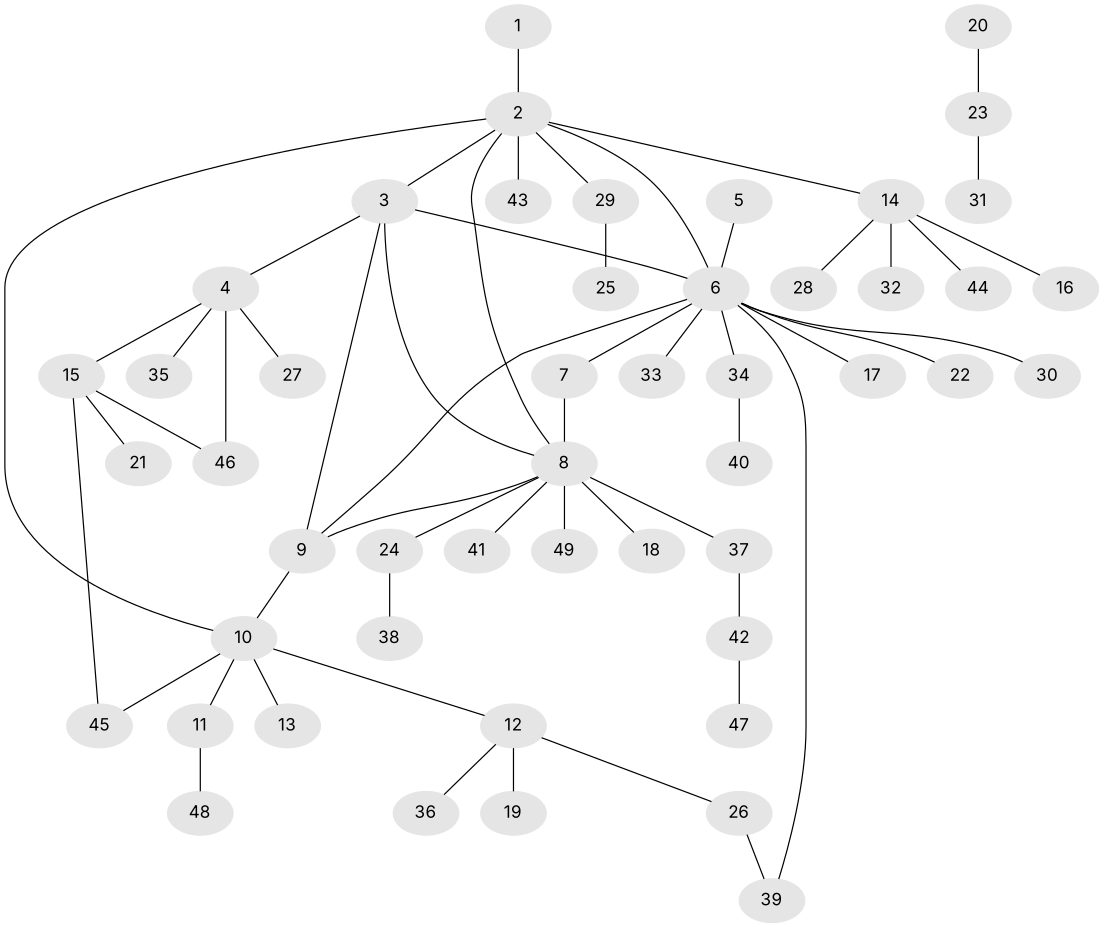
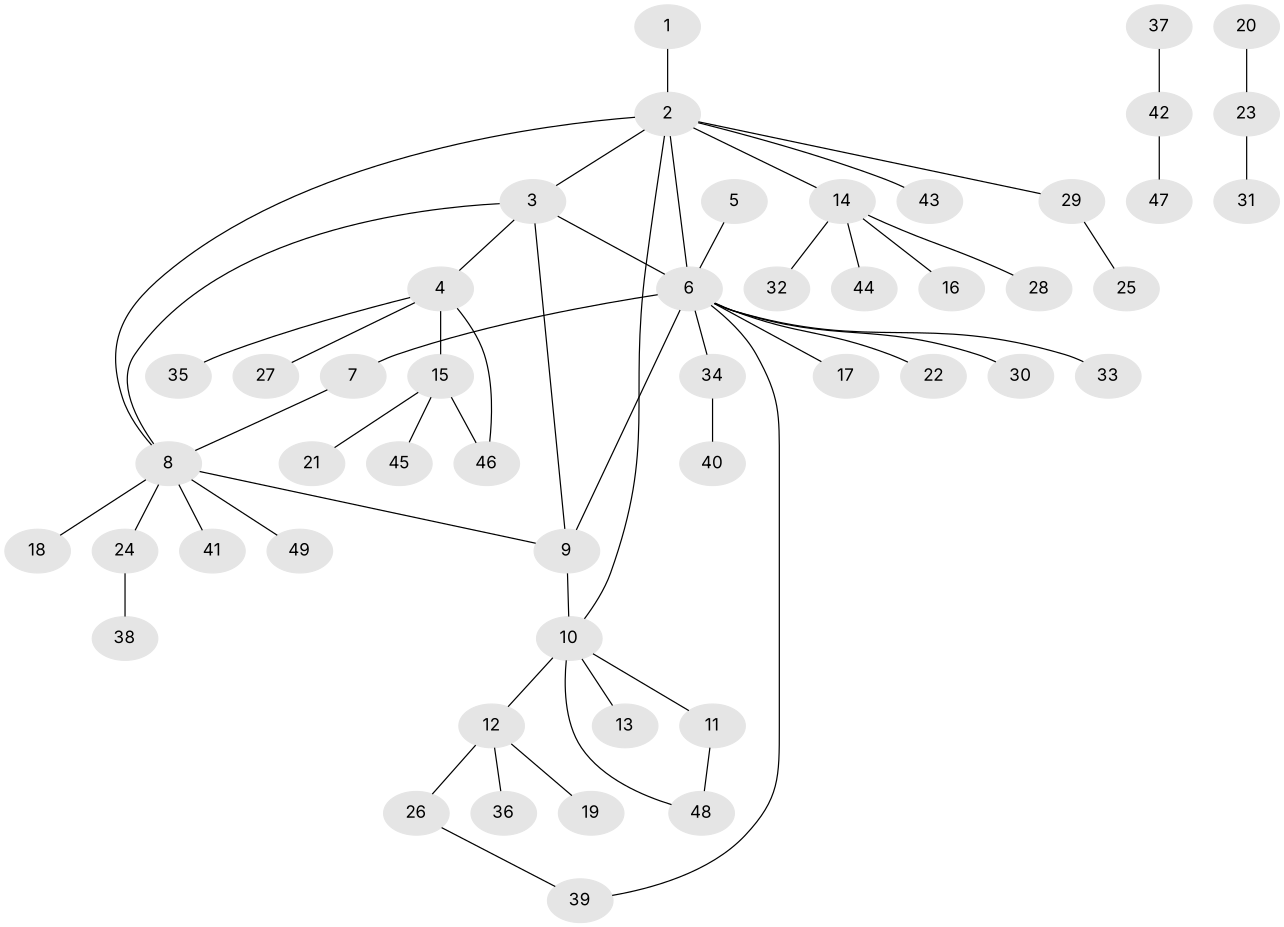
edge "8" -- "37": removed
edge "10" -- "45": now "10" -- "48"
